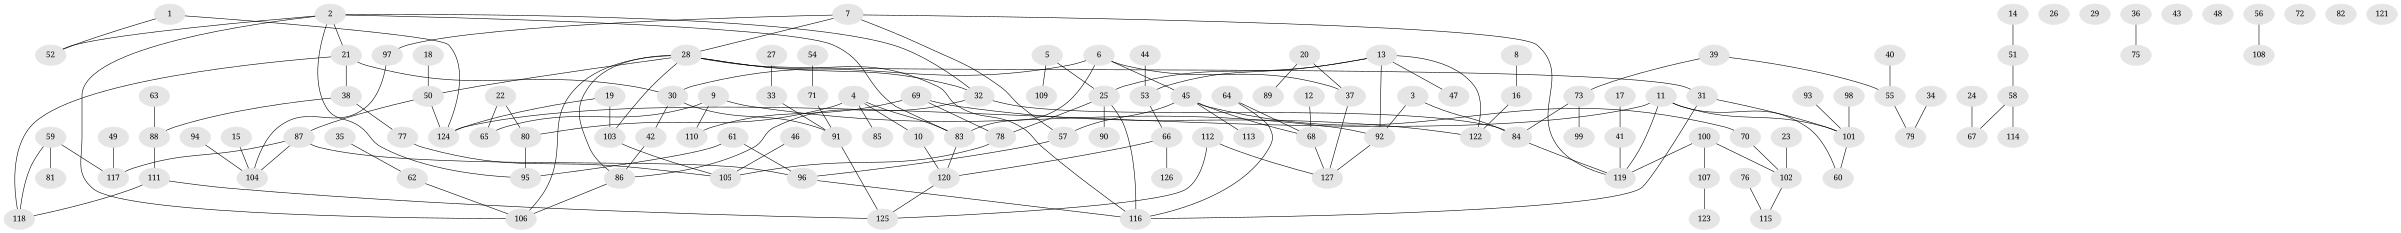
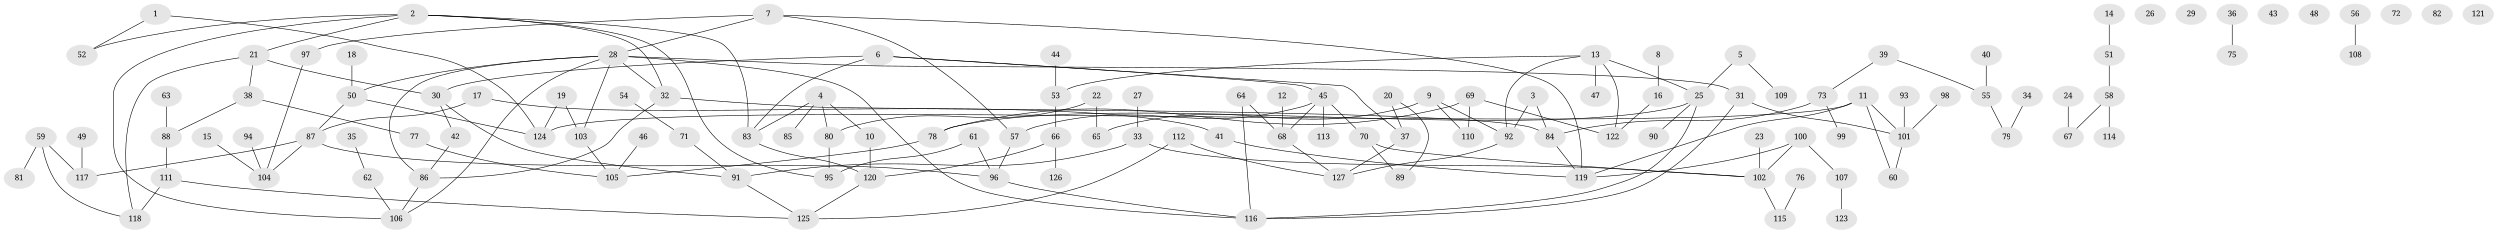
edge "17" -- "87": added
edge "70" -- "89": added
edge "33" -- "102": added
